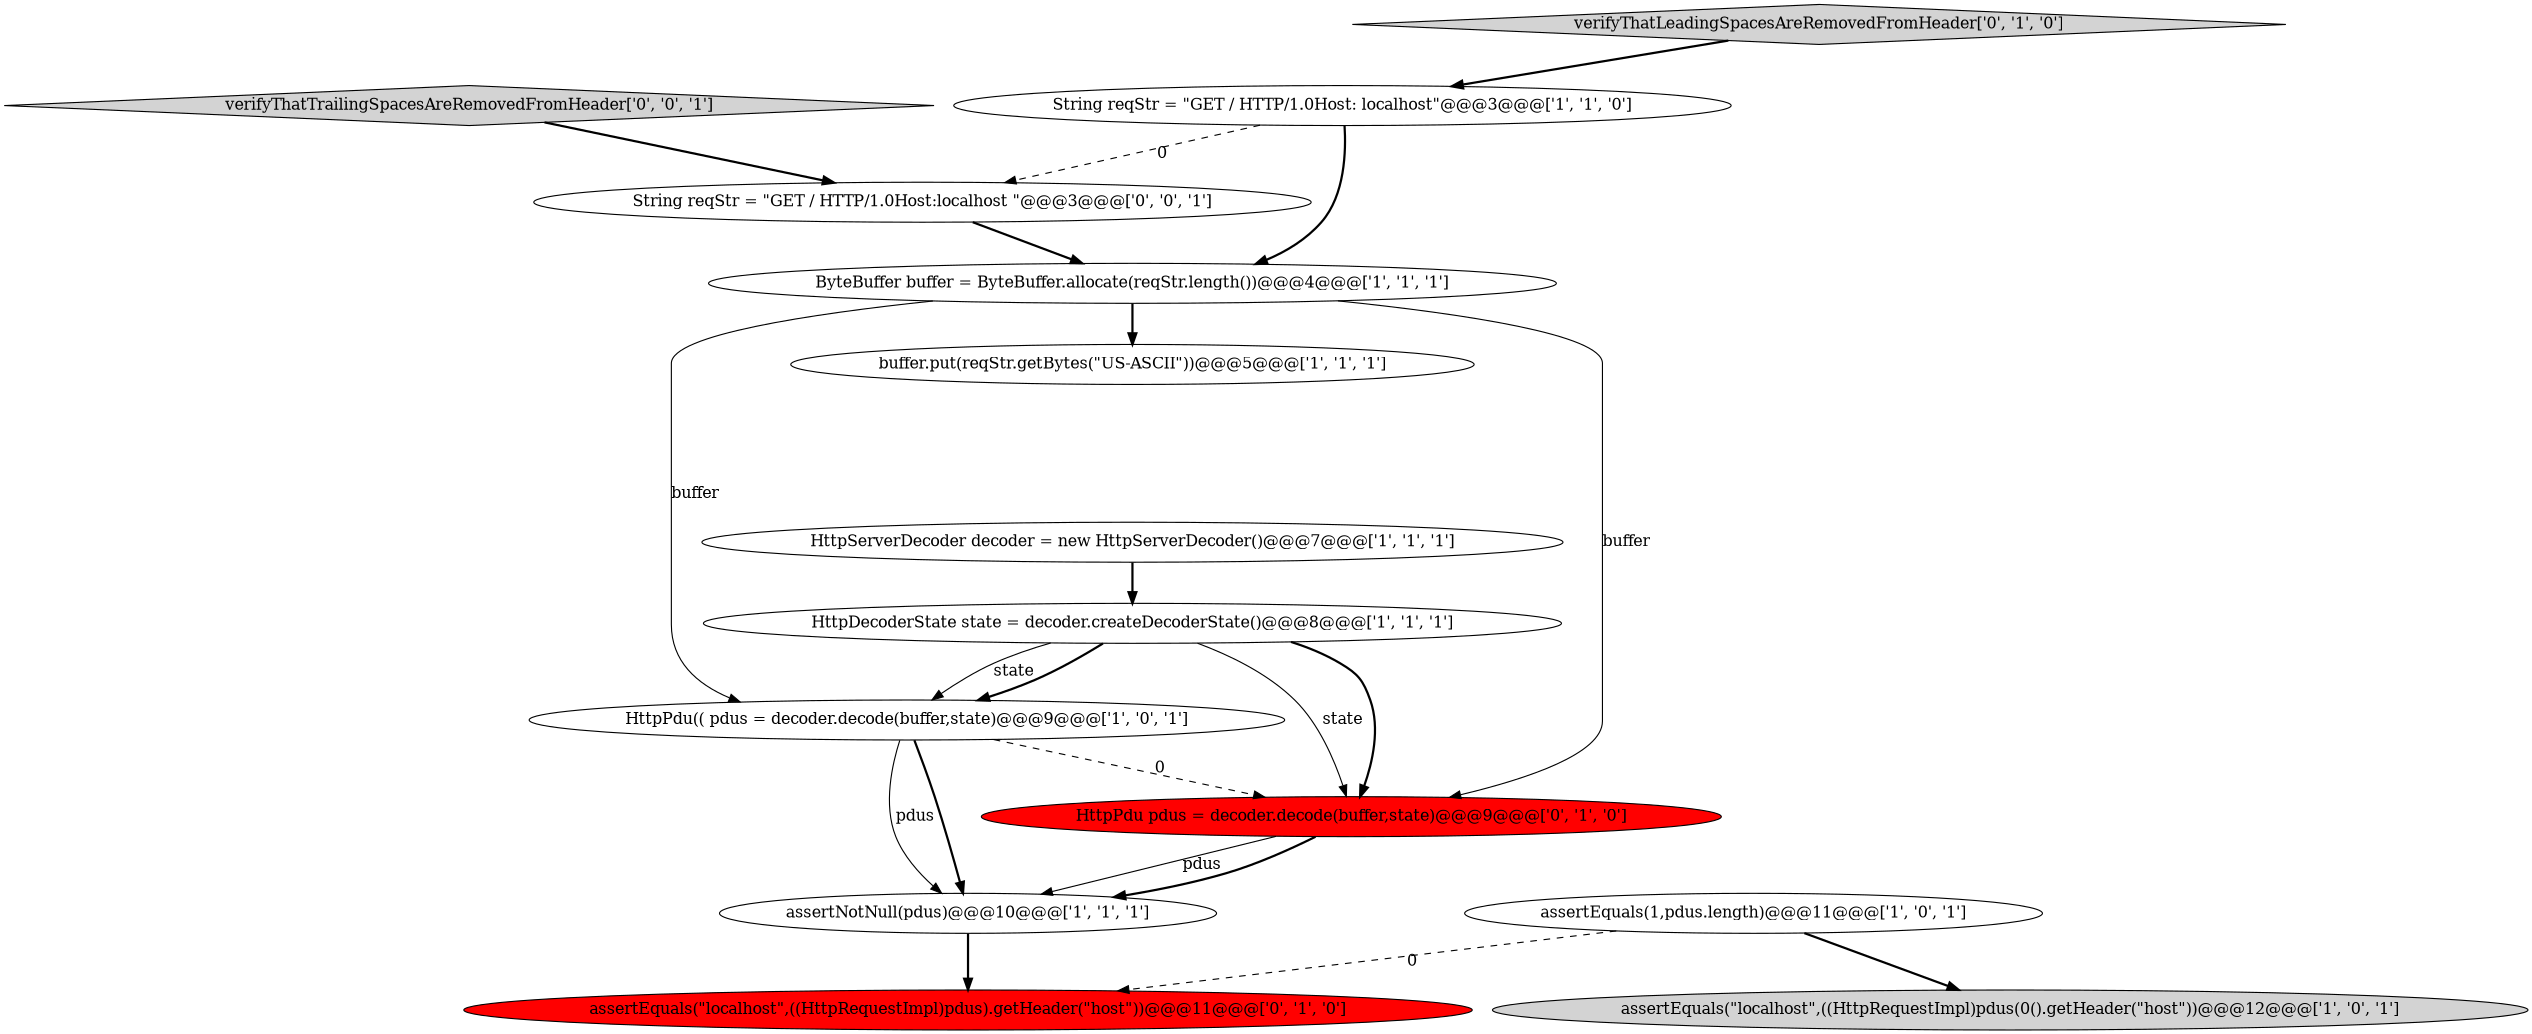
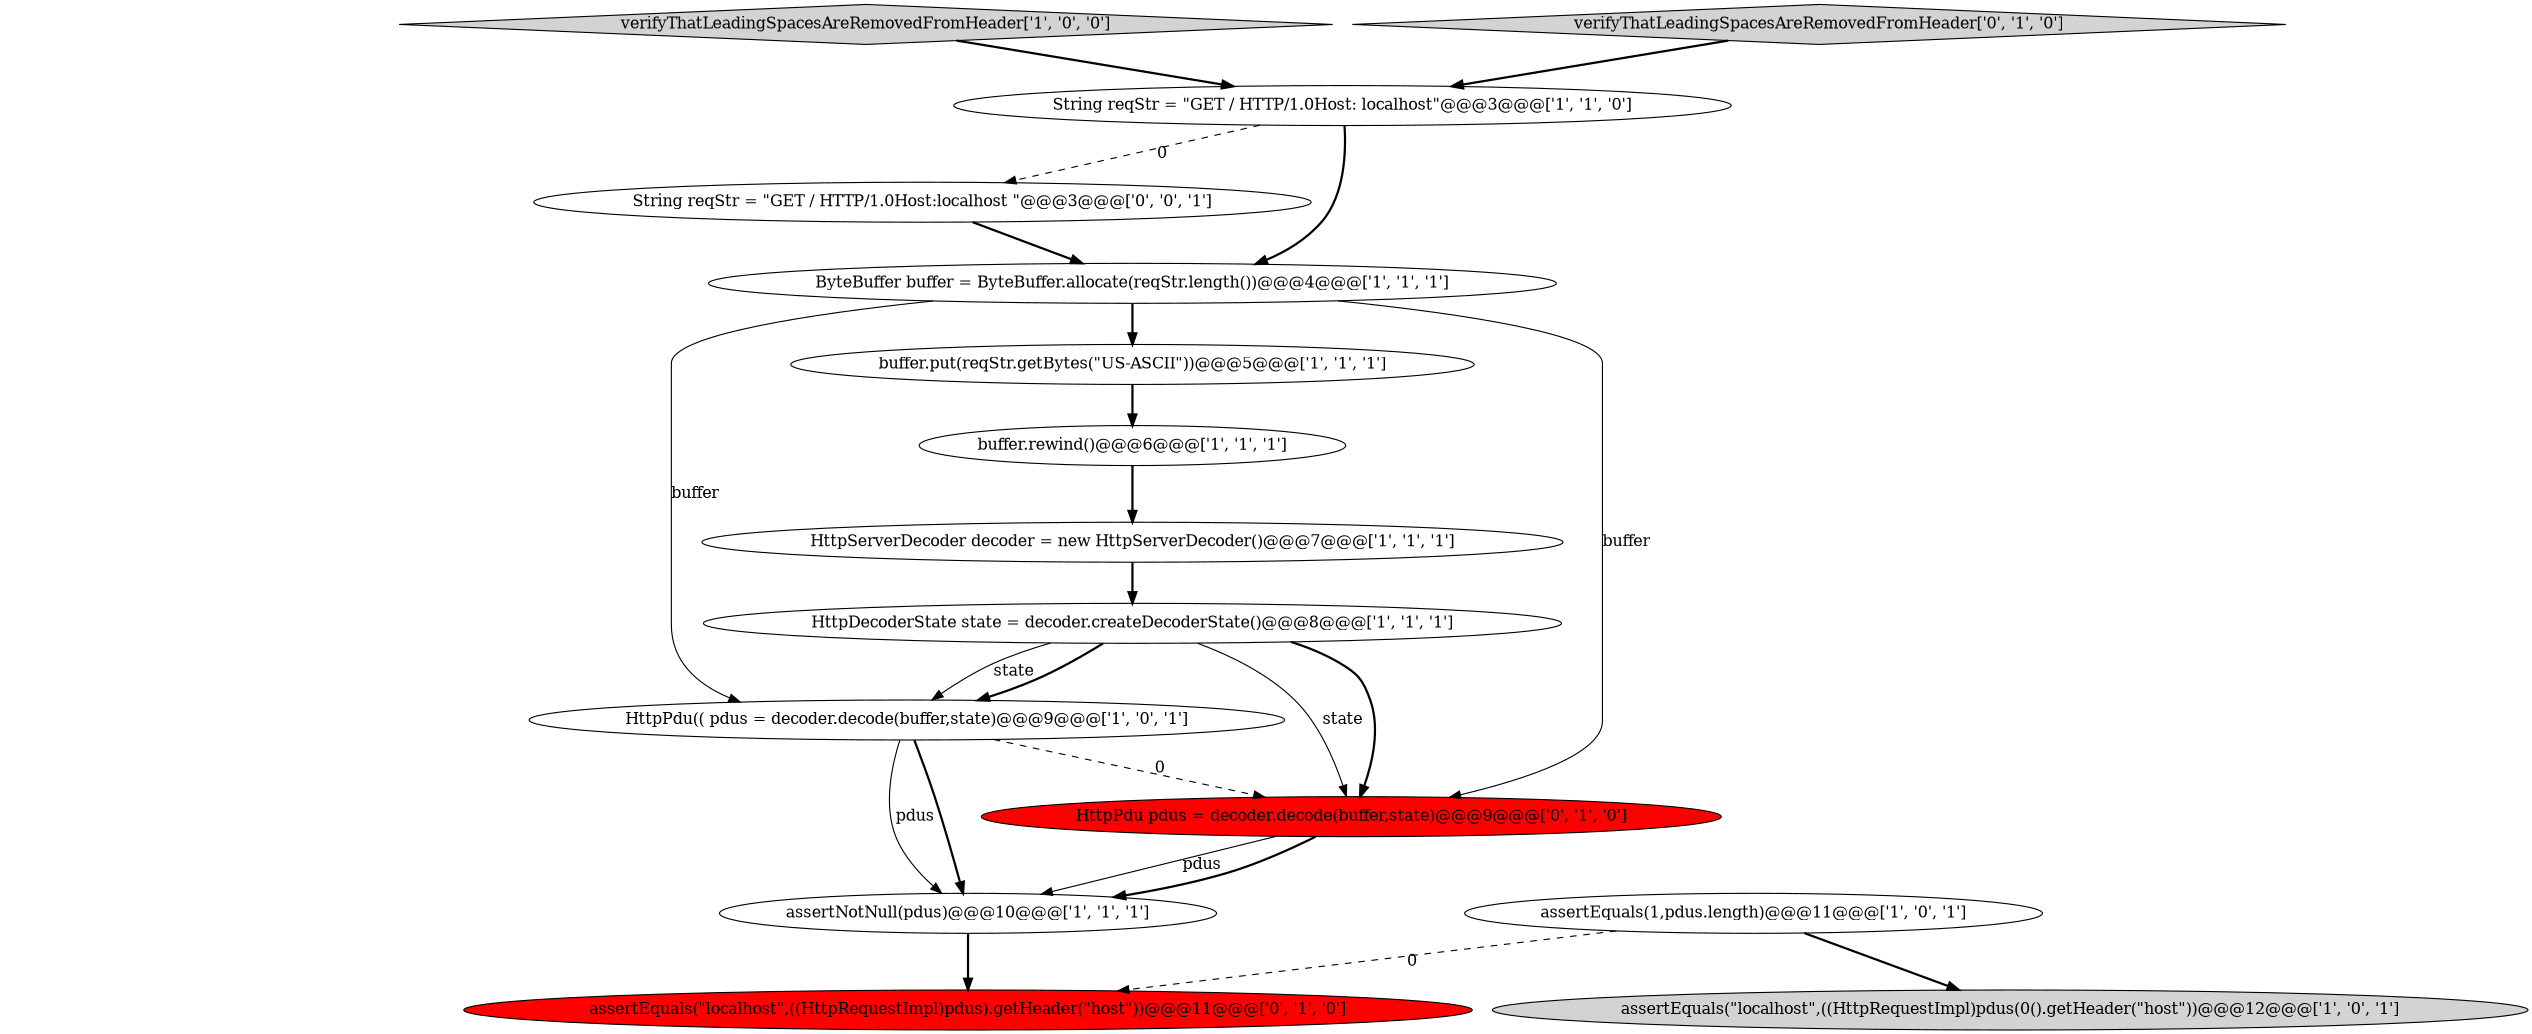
node "verifyThatLeadingSpacesAreRemovedFromHeader['1', '0', '0']": added
node "verifyThatTrailingSpacesAreRemovedFromHeader['0', '0', '1']": removed
node "buffer.rewind()@@@6@@@['1', '1', '1']": added
